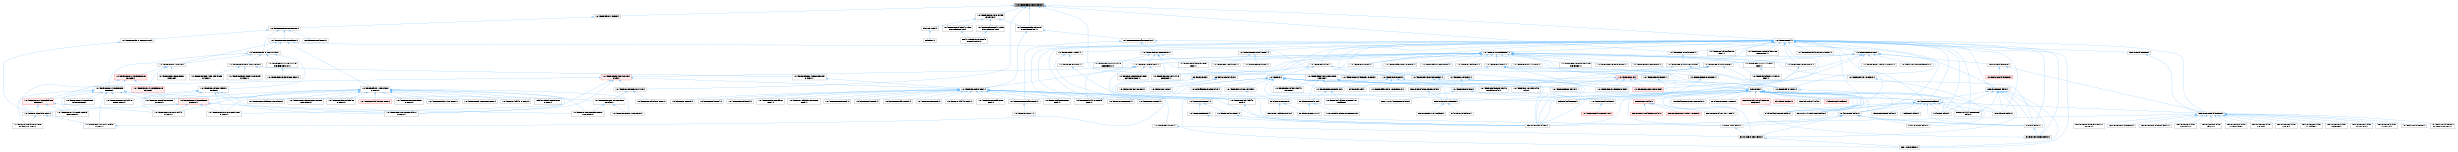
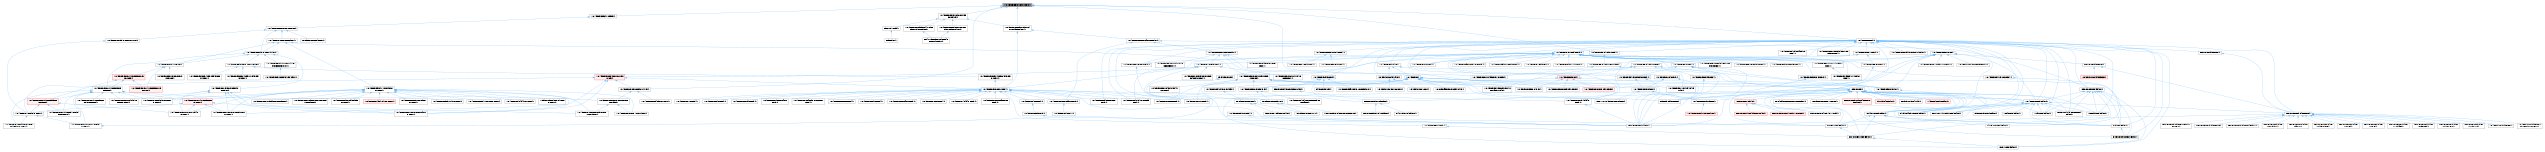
node "MovieSceneFloatPerlinNoise ChannelContainer.h": label "MovieSceneFloatPerlinNoise ChannelContainer.h" -> "MovieSceneTracksComponent ChannelContainer.h"
edge "MovieSceneSlomoTrack.h" -> "MovieSceneFloatTrack.h": removed
